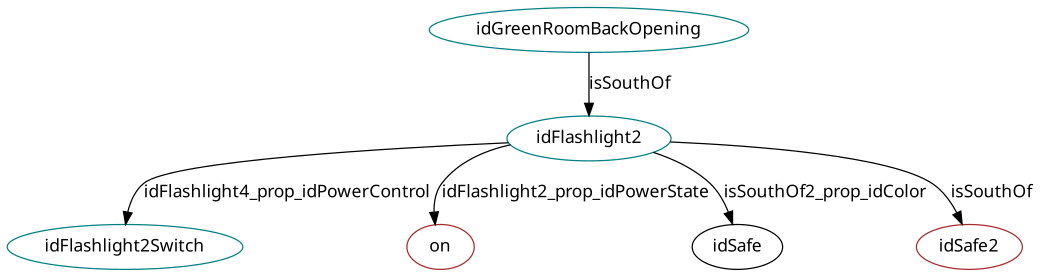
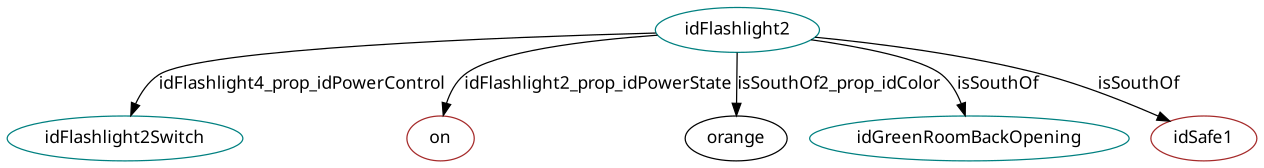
edge "idGreenRoomBackOpening" -> "idFlashlight2": reversed
node "idSafe": label "idSafe" -> "orange"
node "idSafe2": label "idSafe2" -> "idSafe1"
